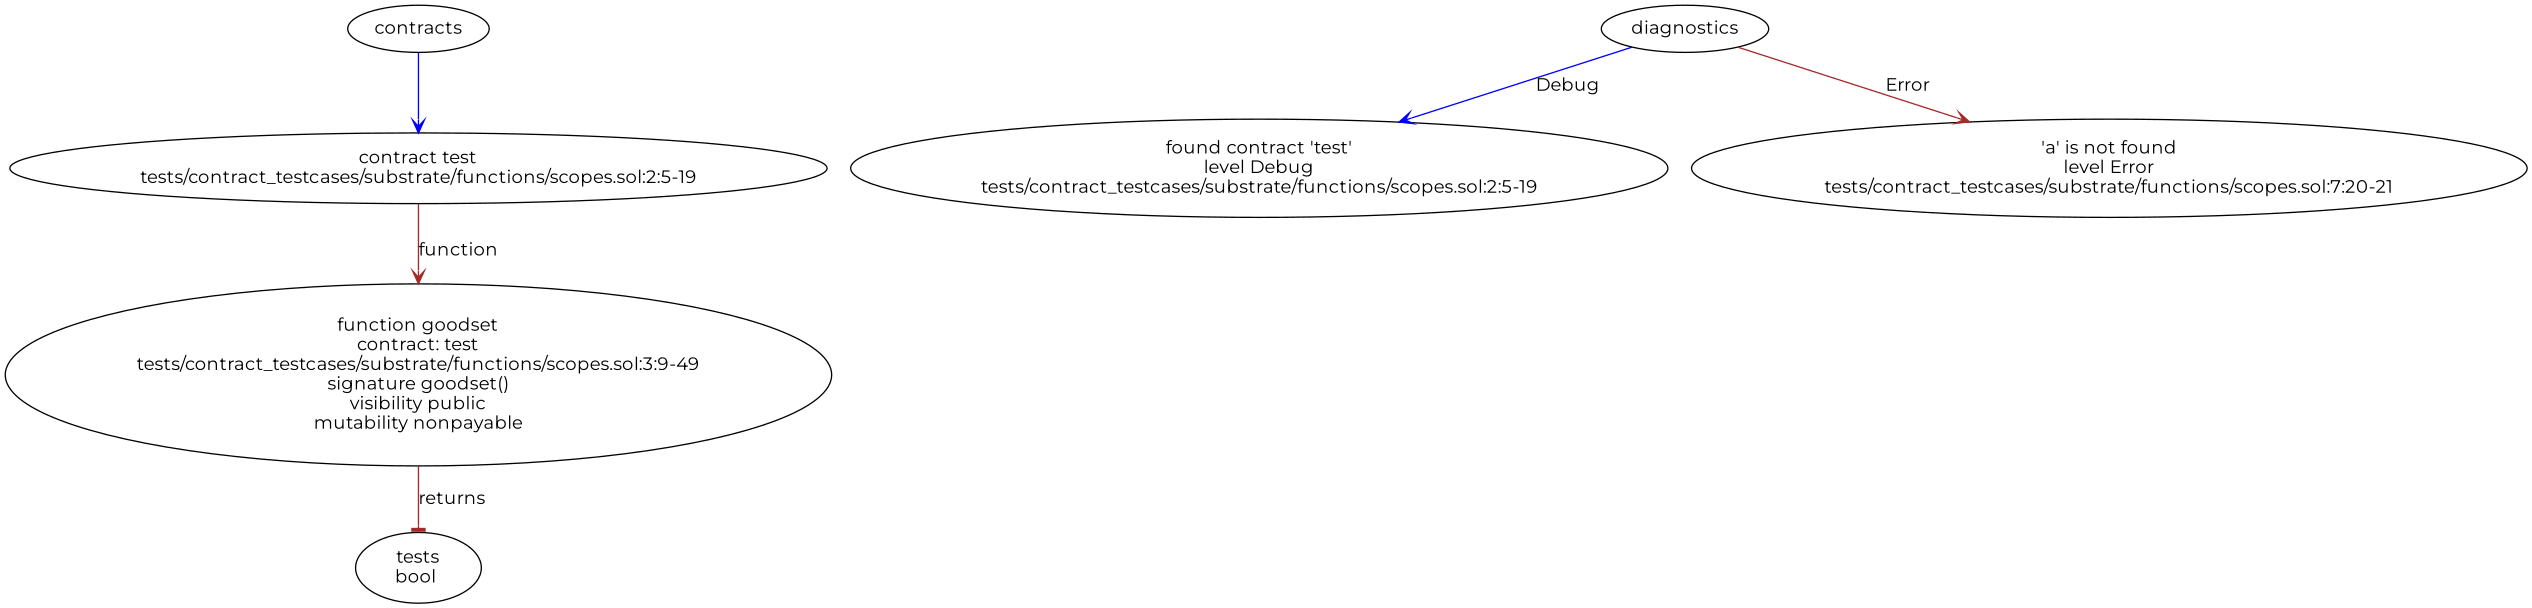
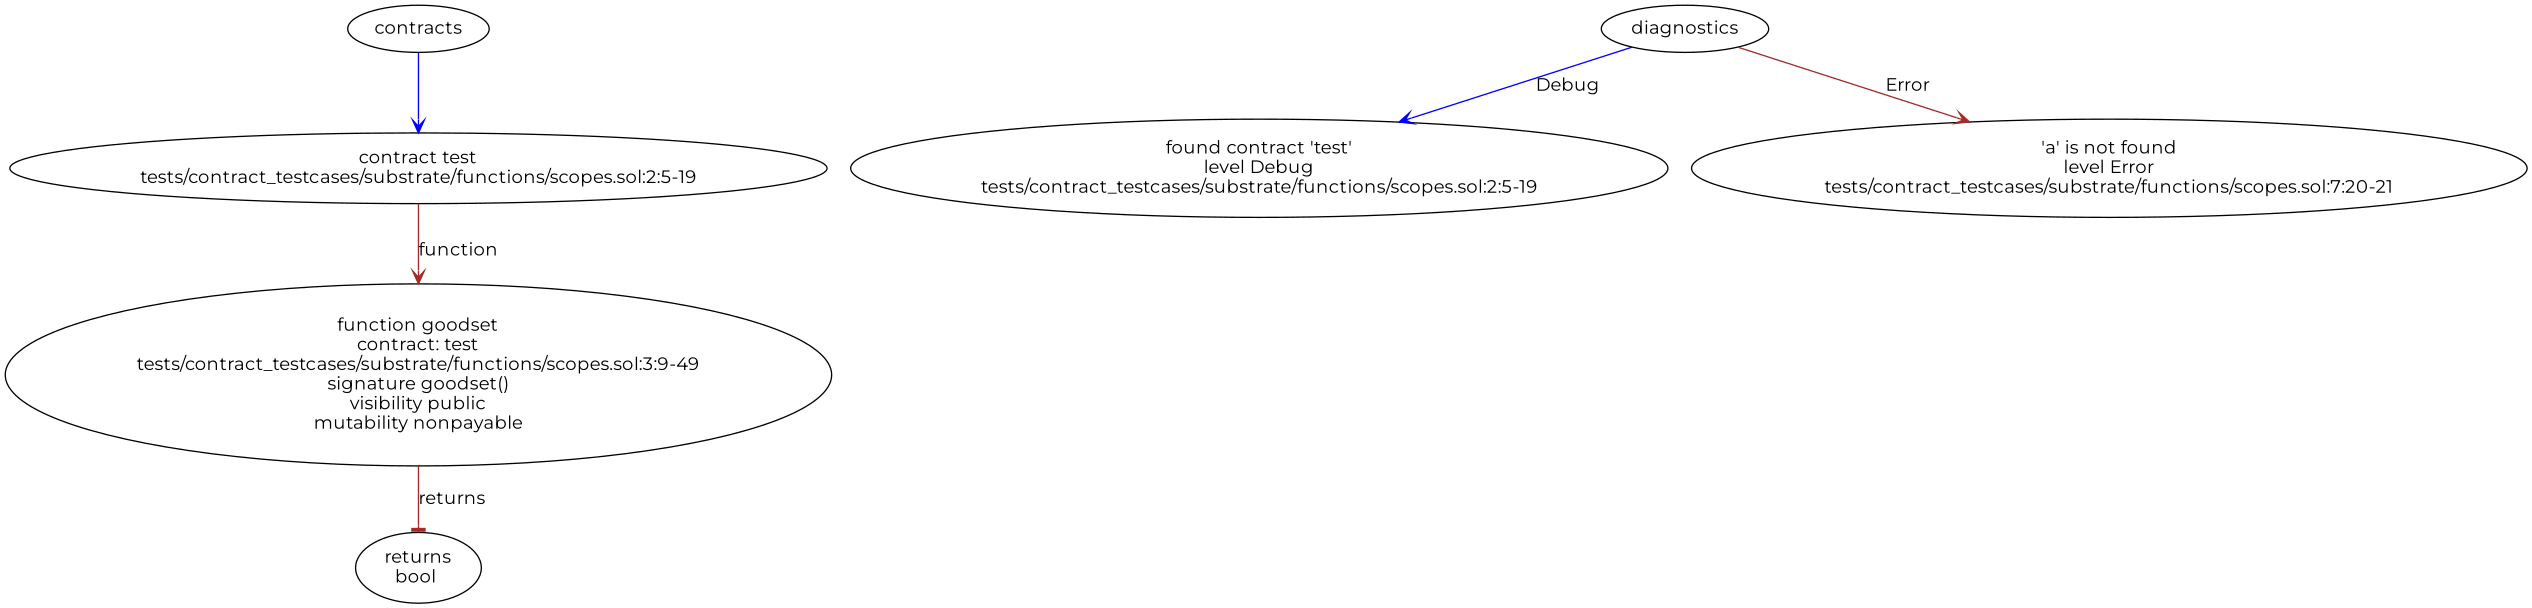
node "tests bool": label "tests bool" -> "returns bool"
